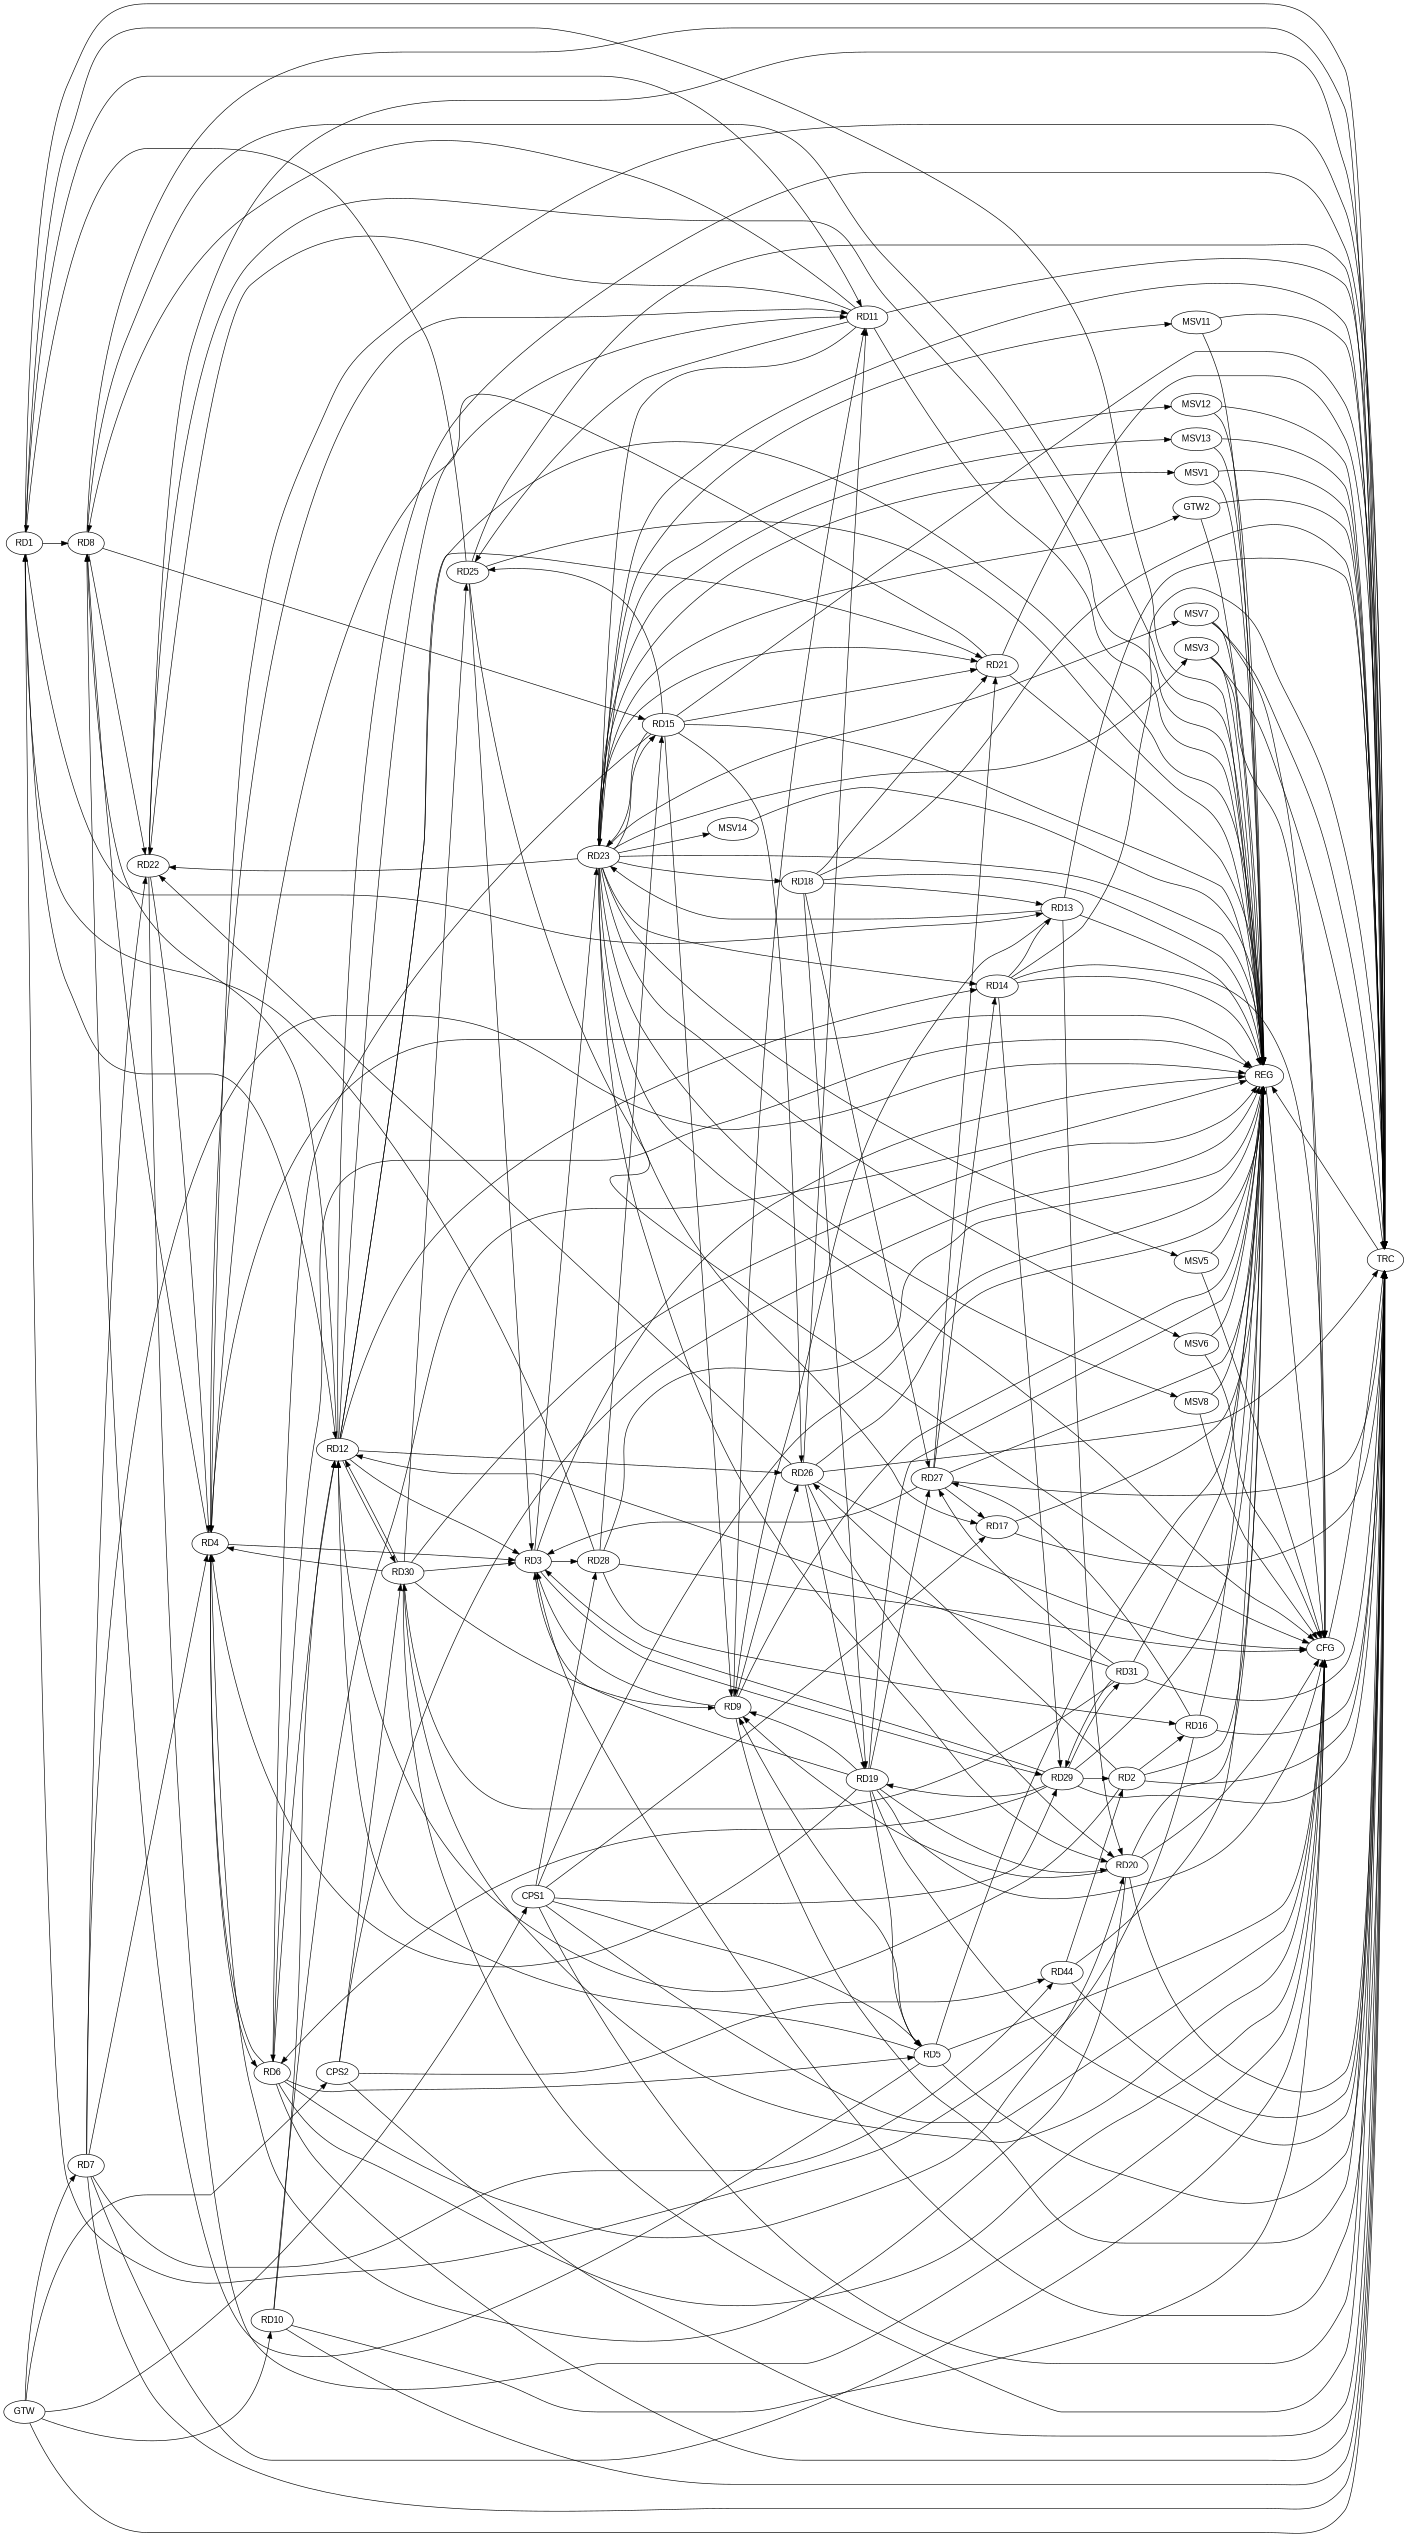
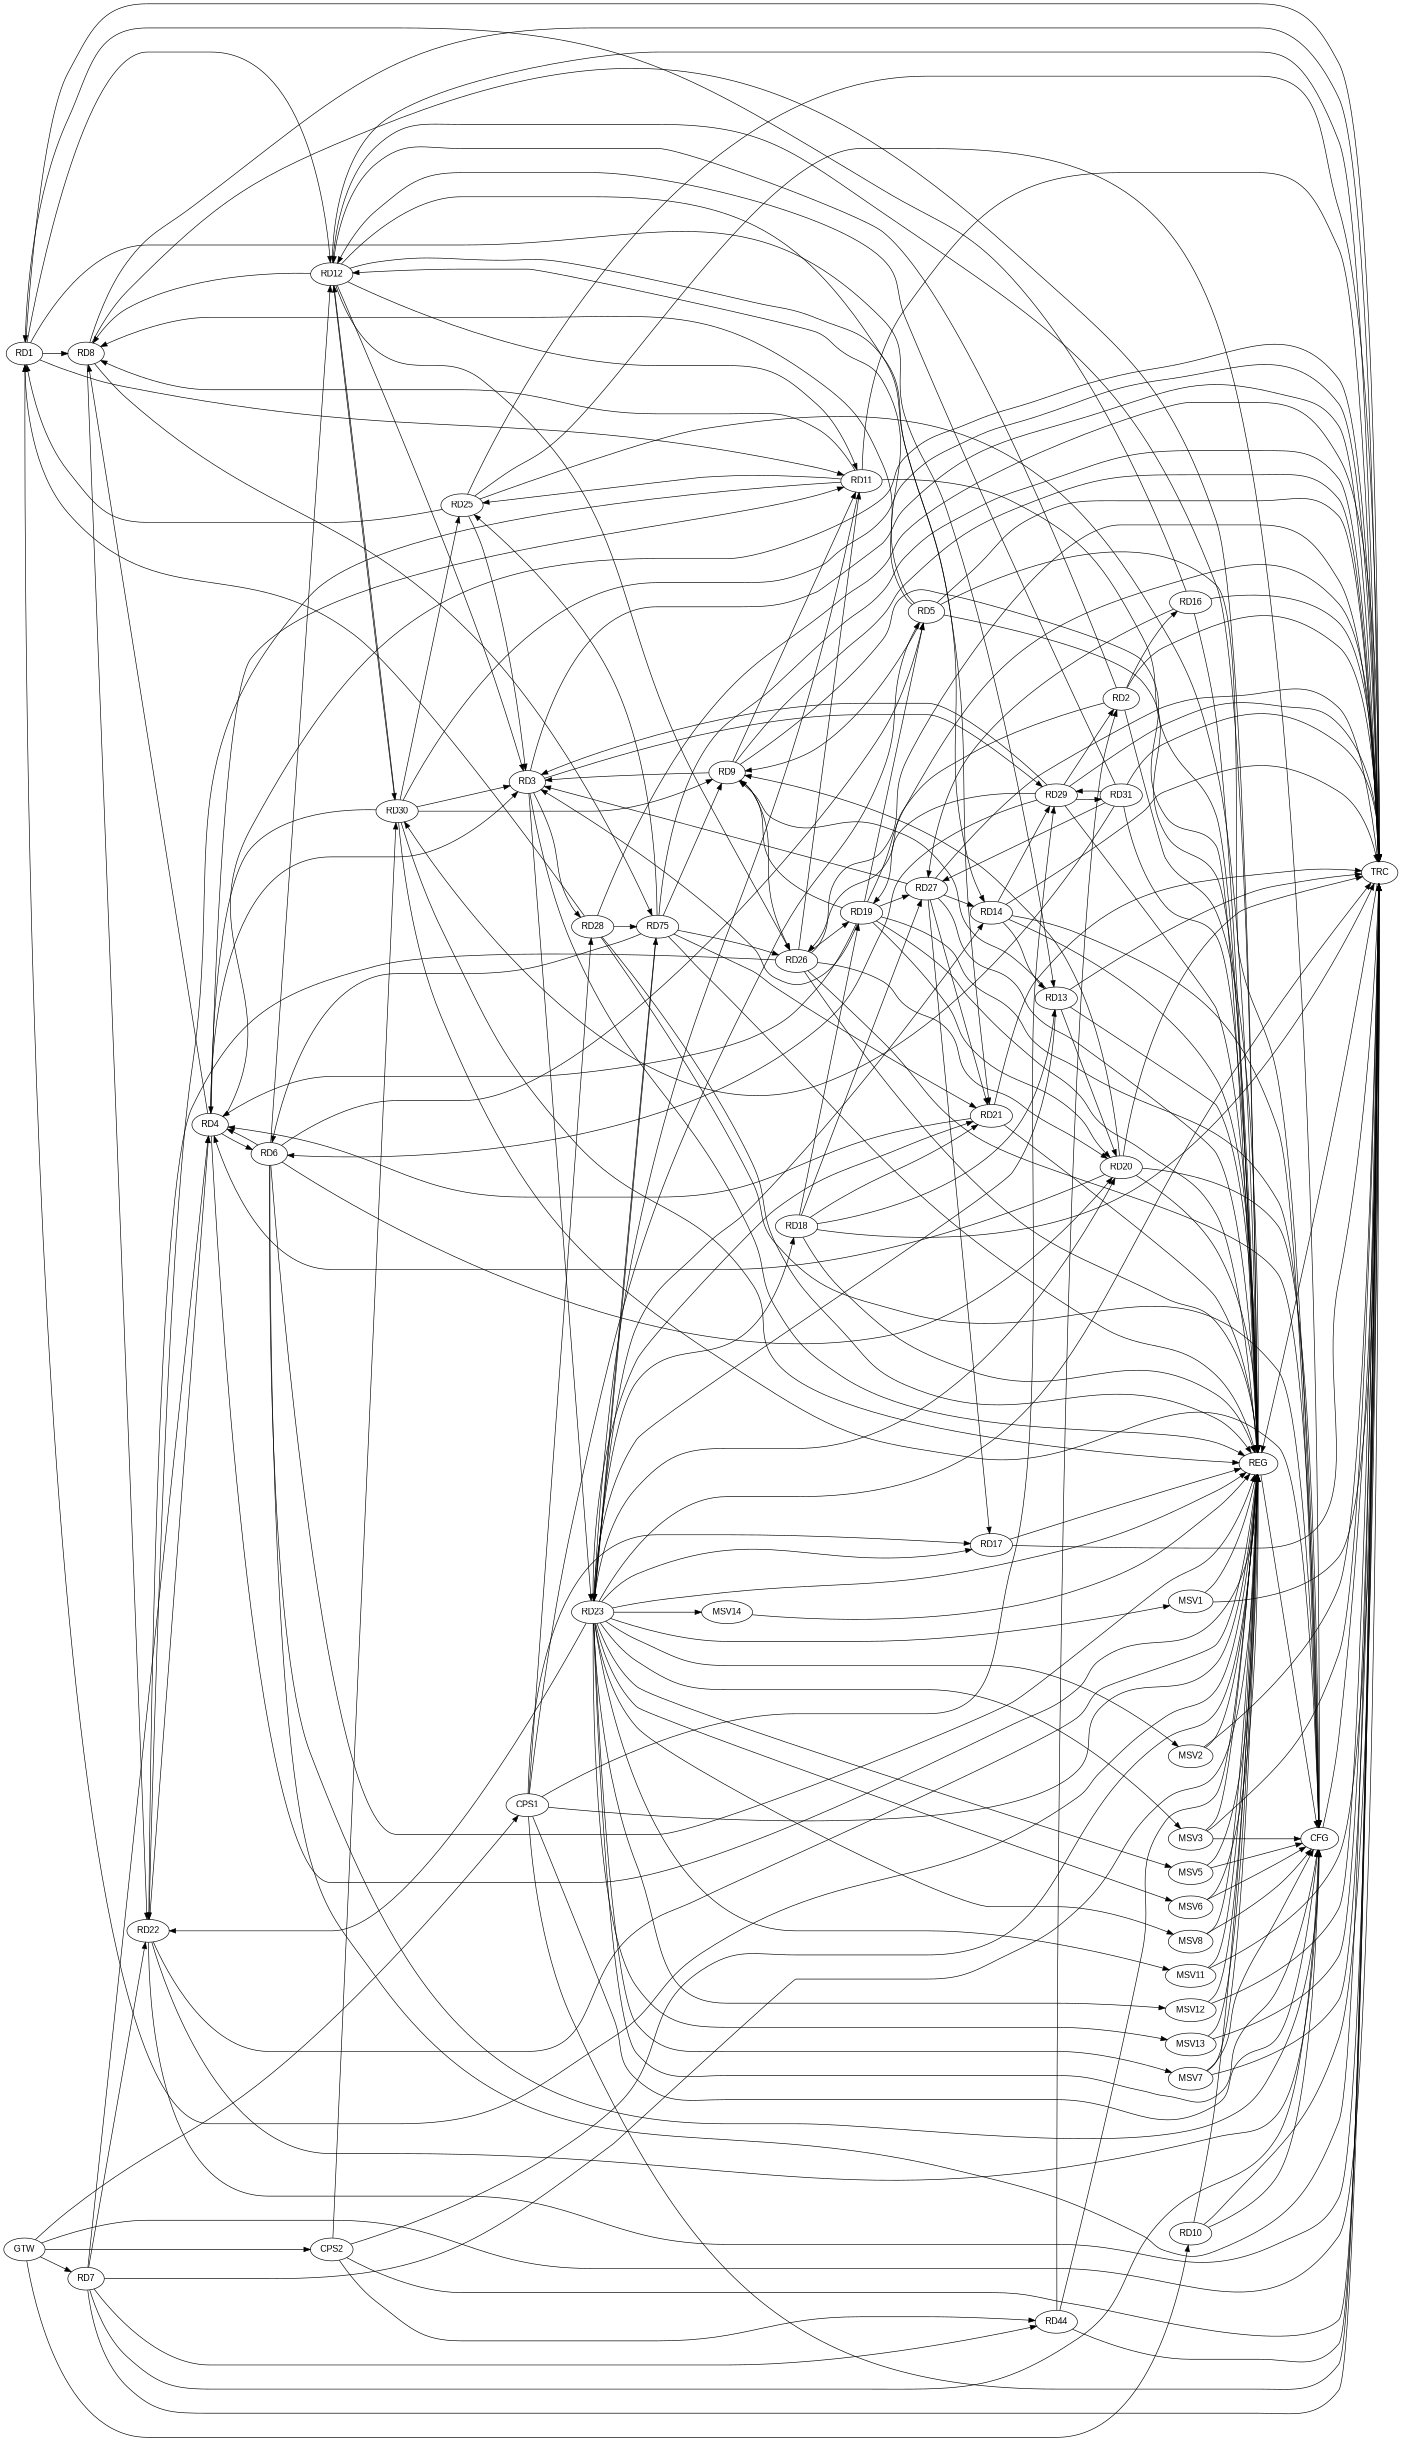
edge "RD1" -> "REG": reversed
node "GTW2": label "GTW2" -> "MSV2"
node "RD15": label "RD15" -> "RD75"
edge "RD28" -> "RD16": now "RD28" -> "TRC"
edge "RD10" -> "RD12": removed
